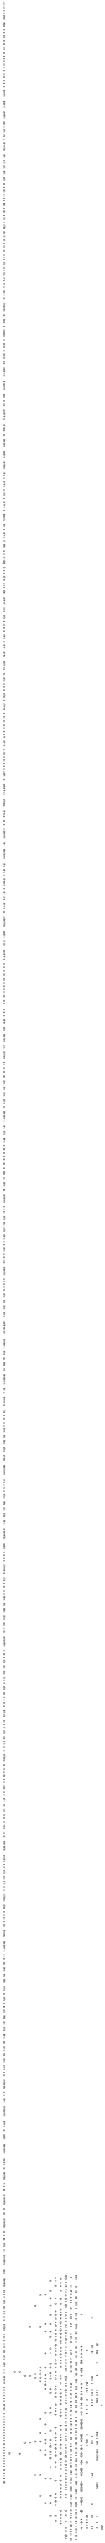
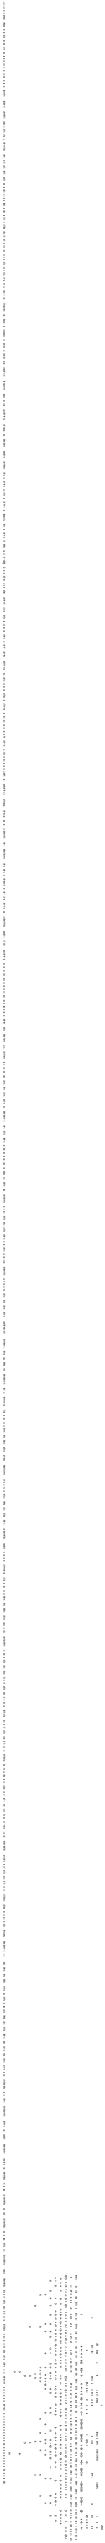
node "# 0x2318 JUMPDEST PUSHX Data PUSHX Data PUSHX Data JUMP": added
node "# 0x11a4 JUMPDEST PUSHX Data PUSHX Data PUSHX Data JUMP": removed
